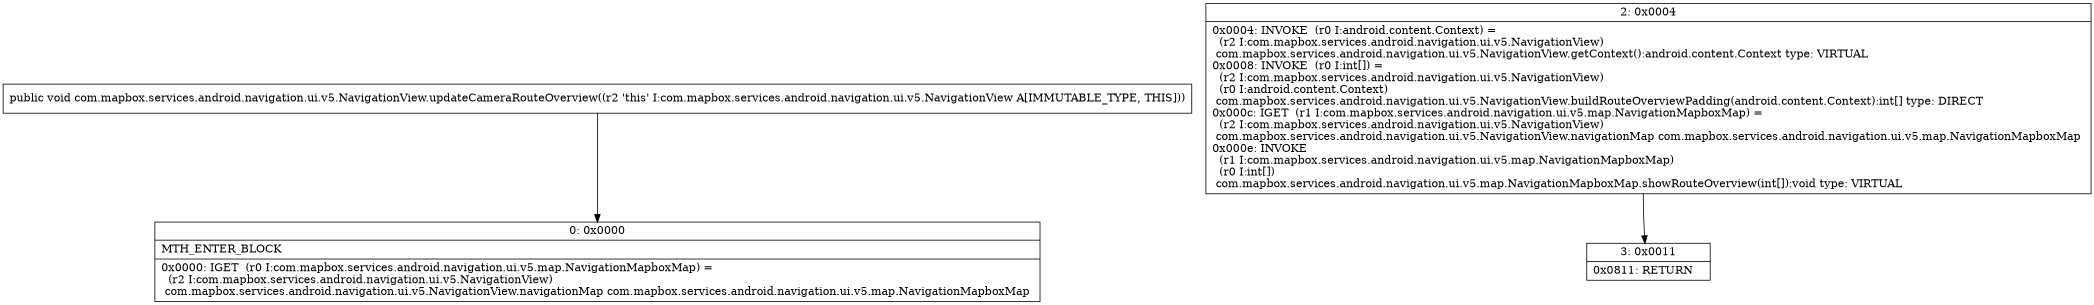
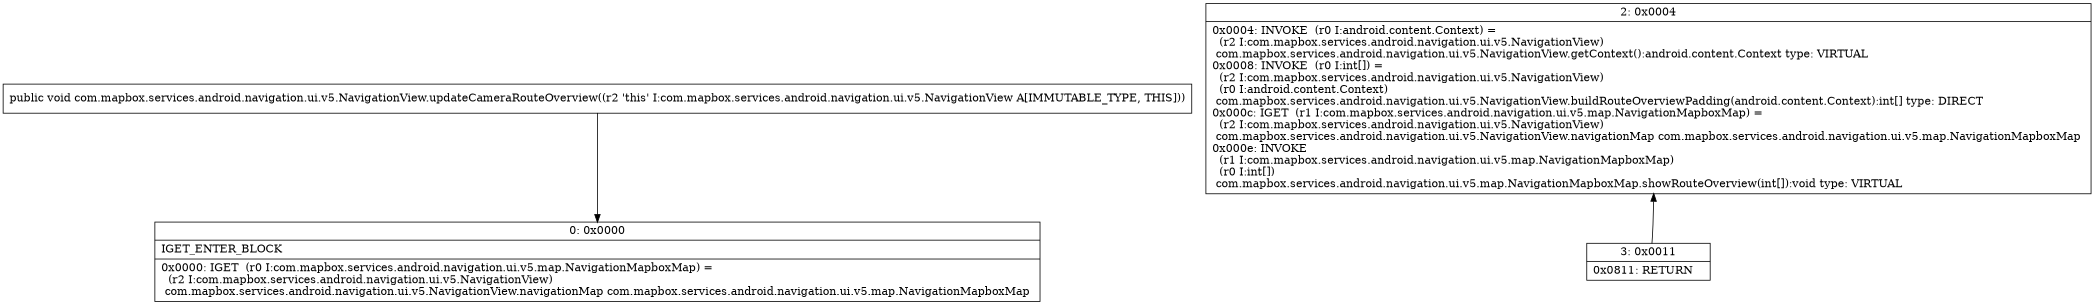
edge "2: 0x0004" -> "3: 0x0011": reversed
node "0: 0x0000": text "MTH_ENTER_BLOCK" -> "IGET_ENTER_BLOCK"
